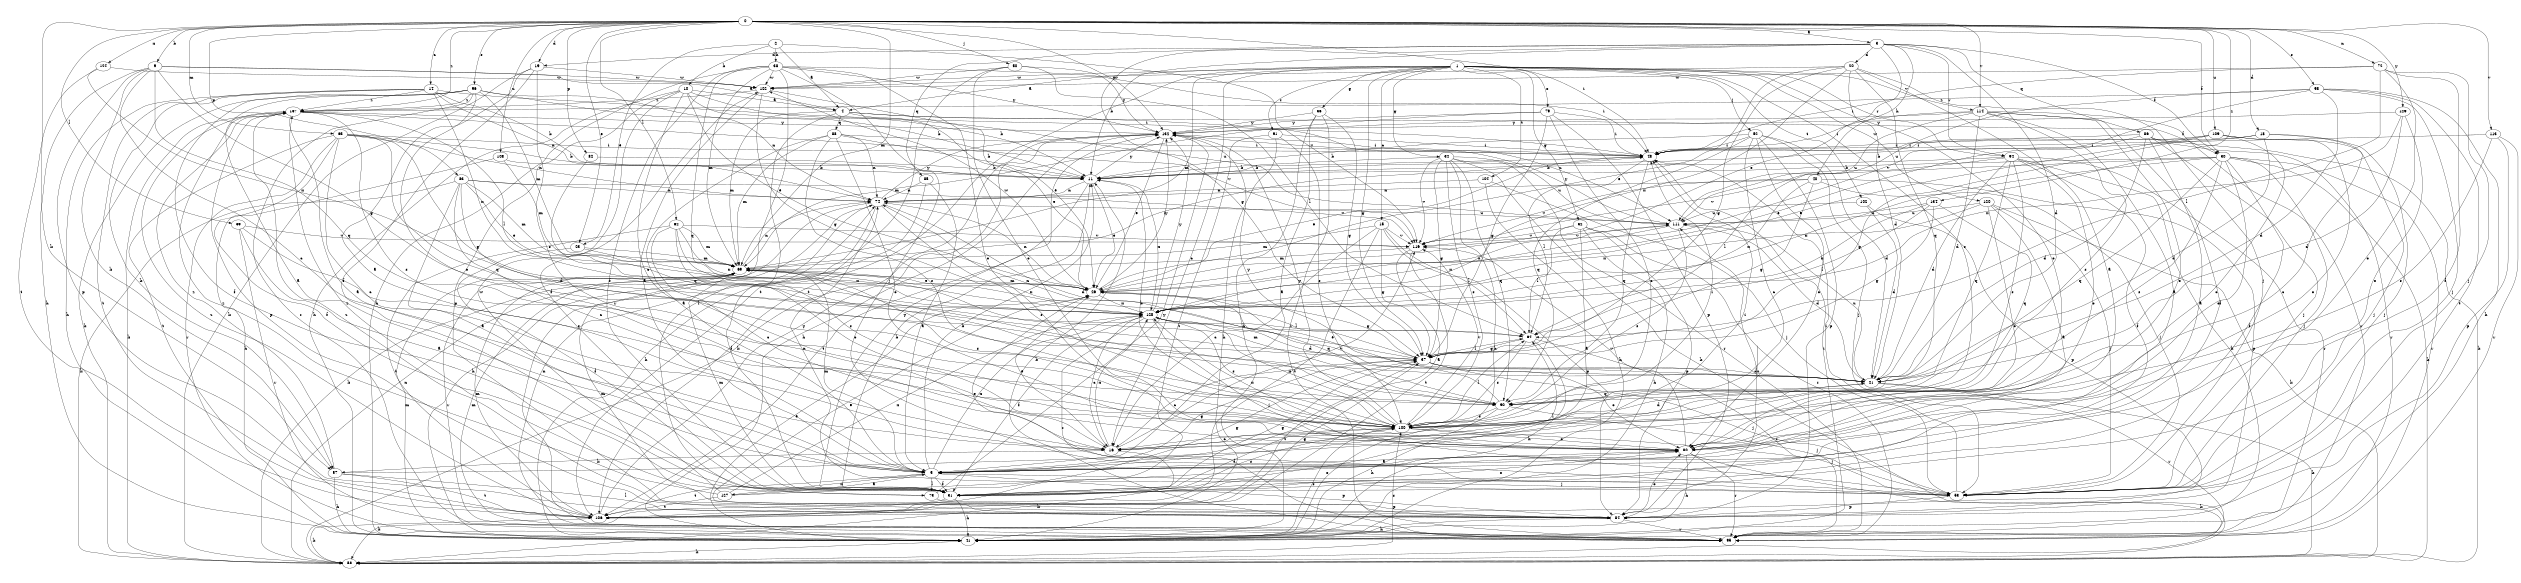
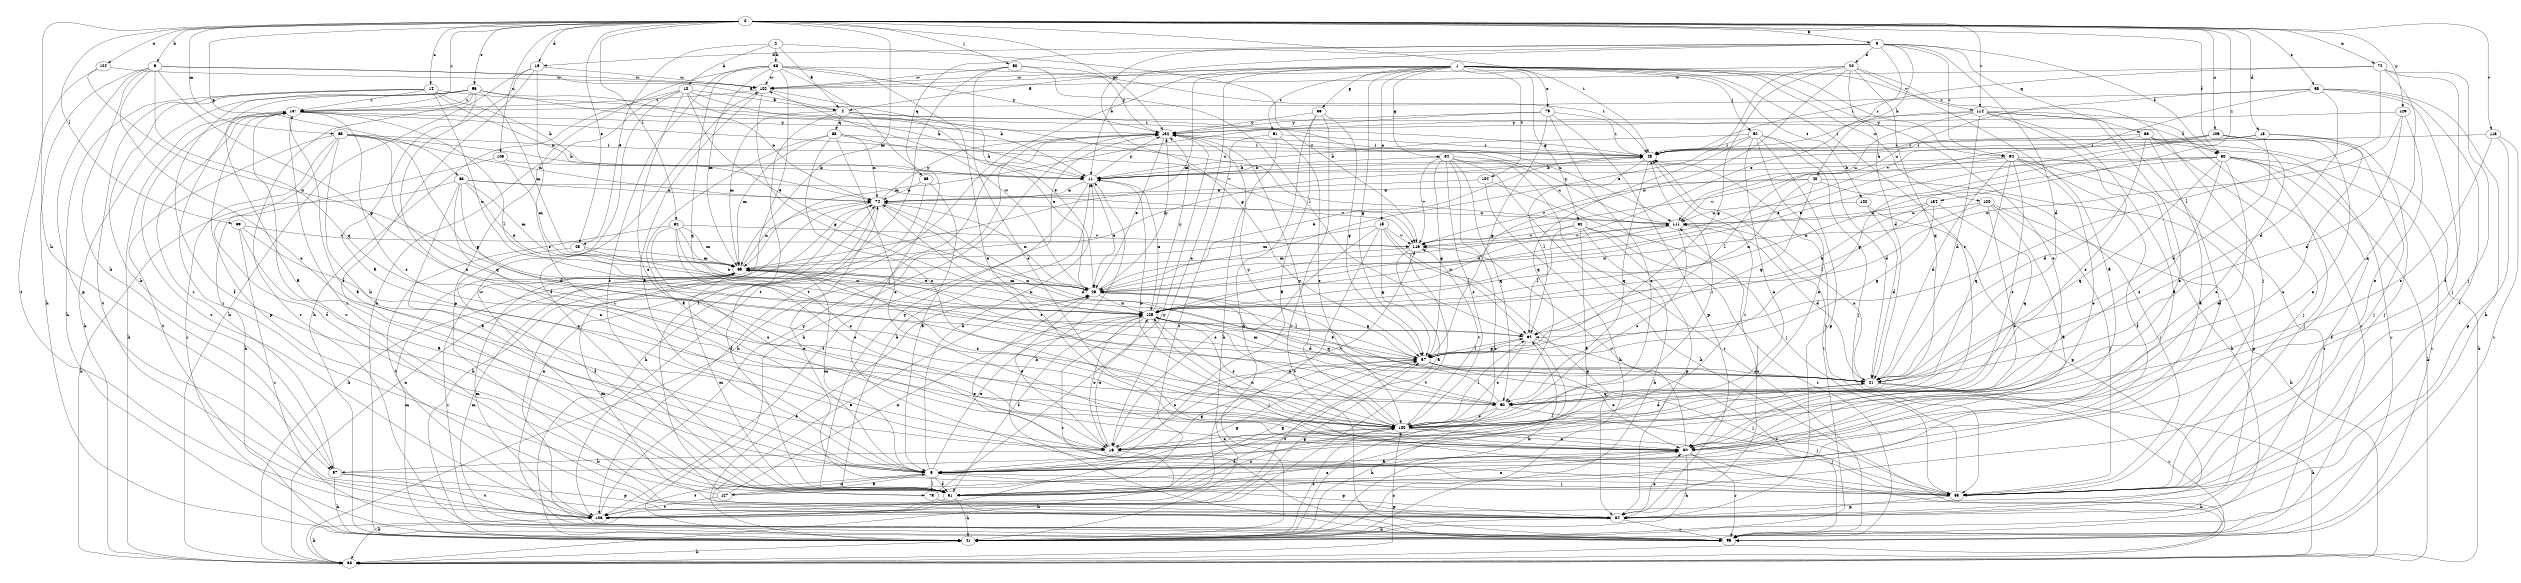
node "82": removed
edge "65" -> "16": label "c" -> "k"
edge "30" -> "31": now "30" -> "84"
edge "57" -> "84": label "l" -> "p"
